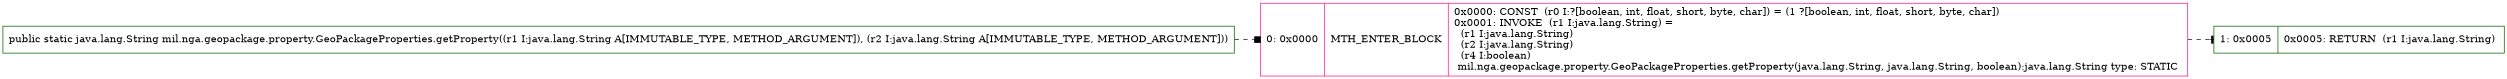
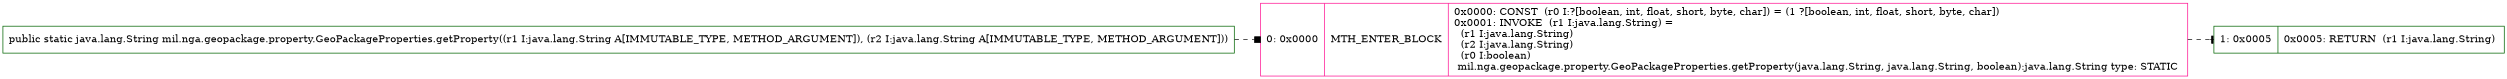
node "0: 0x0000": text "(r4 I:boolean)" -> "(r0 I:boolean)"
